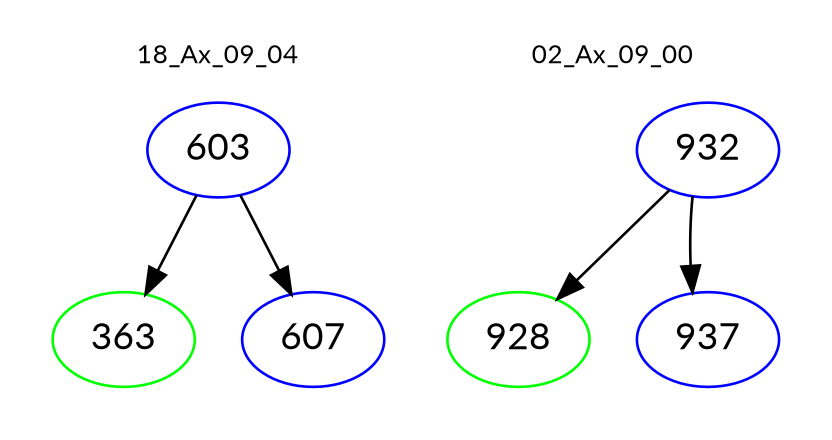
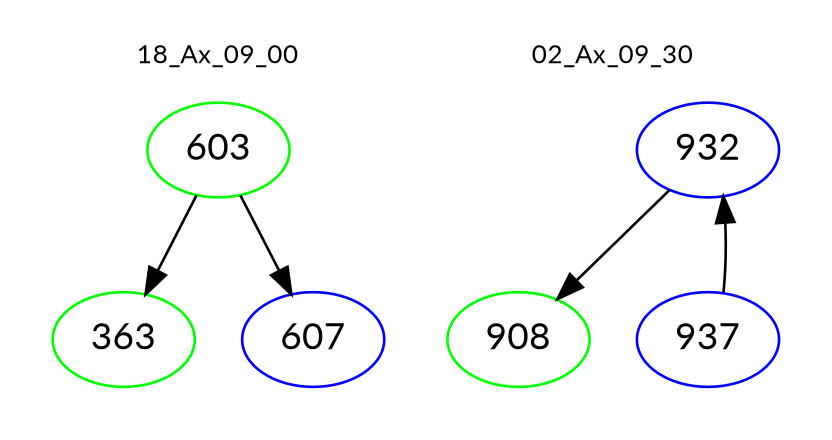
cluster "18_Ax_09_04": label "18_Ax_09_04" -> "18_Ax_09_00"
cluster "02_Ax_09_00": label "02_Ax_09_00" -> "02_Ax_09_30"
node "603": color blue -> green
edge "932" -> "937": reversed
node "928": label "928" -> "908"
